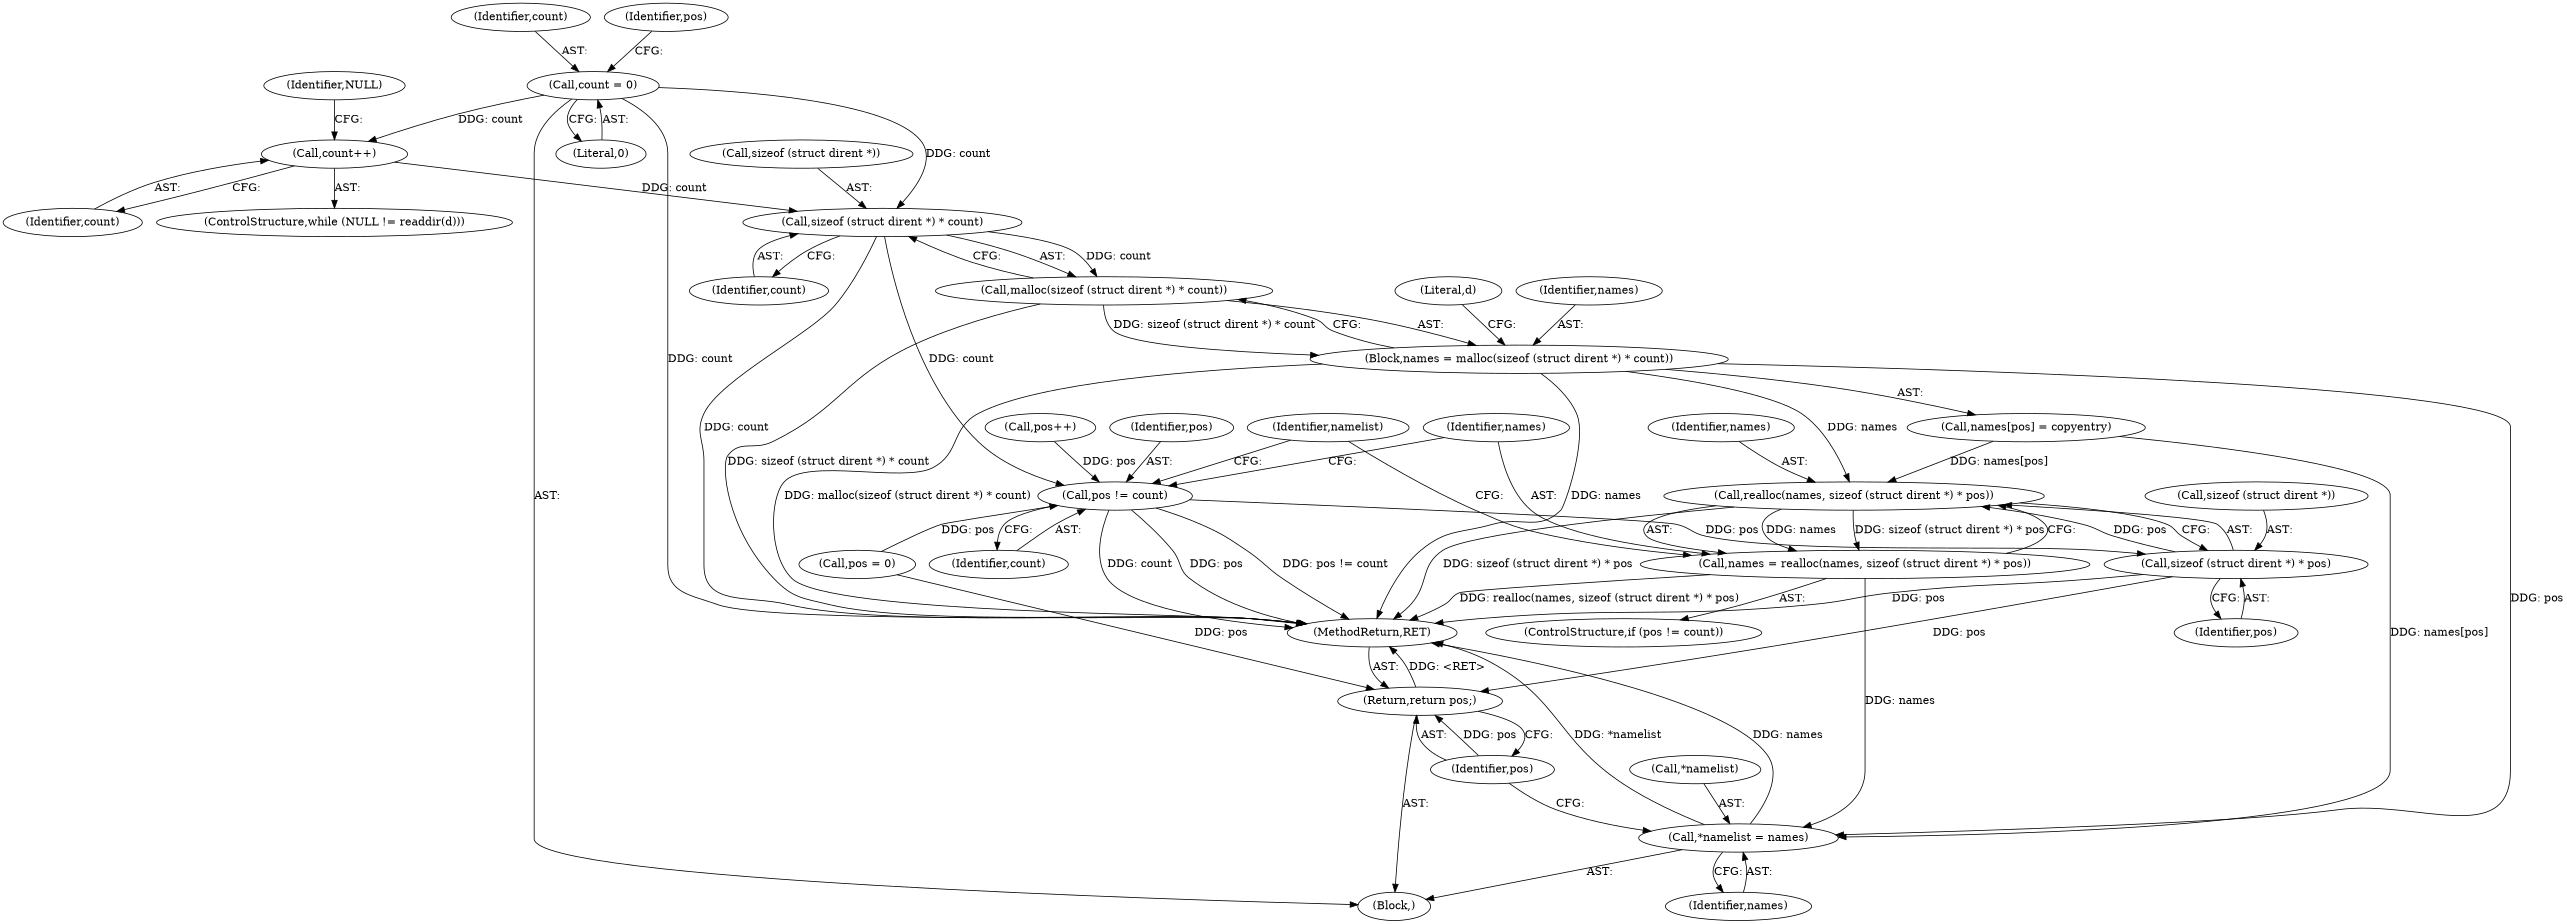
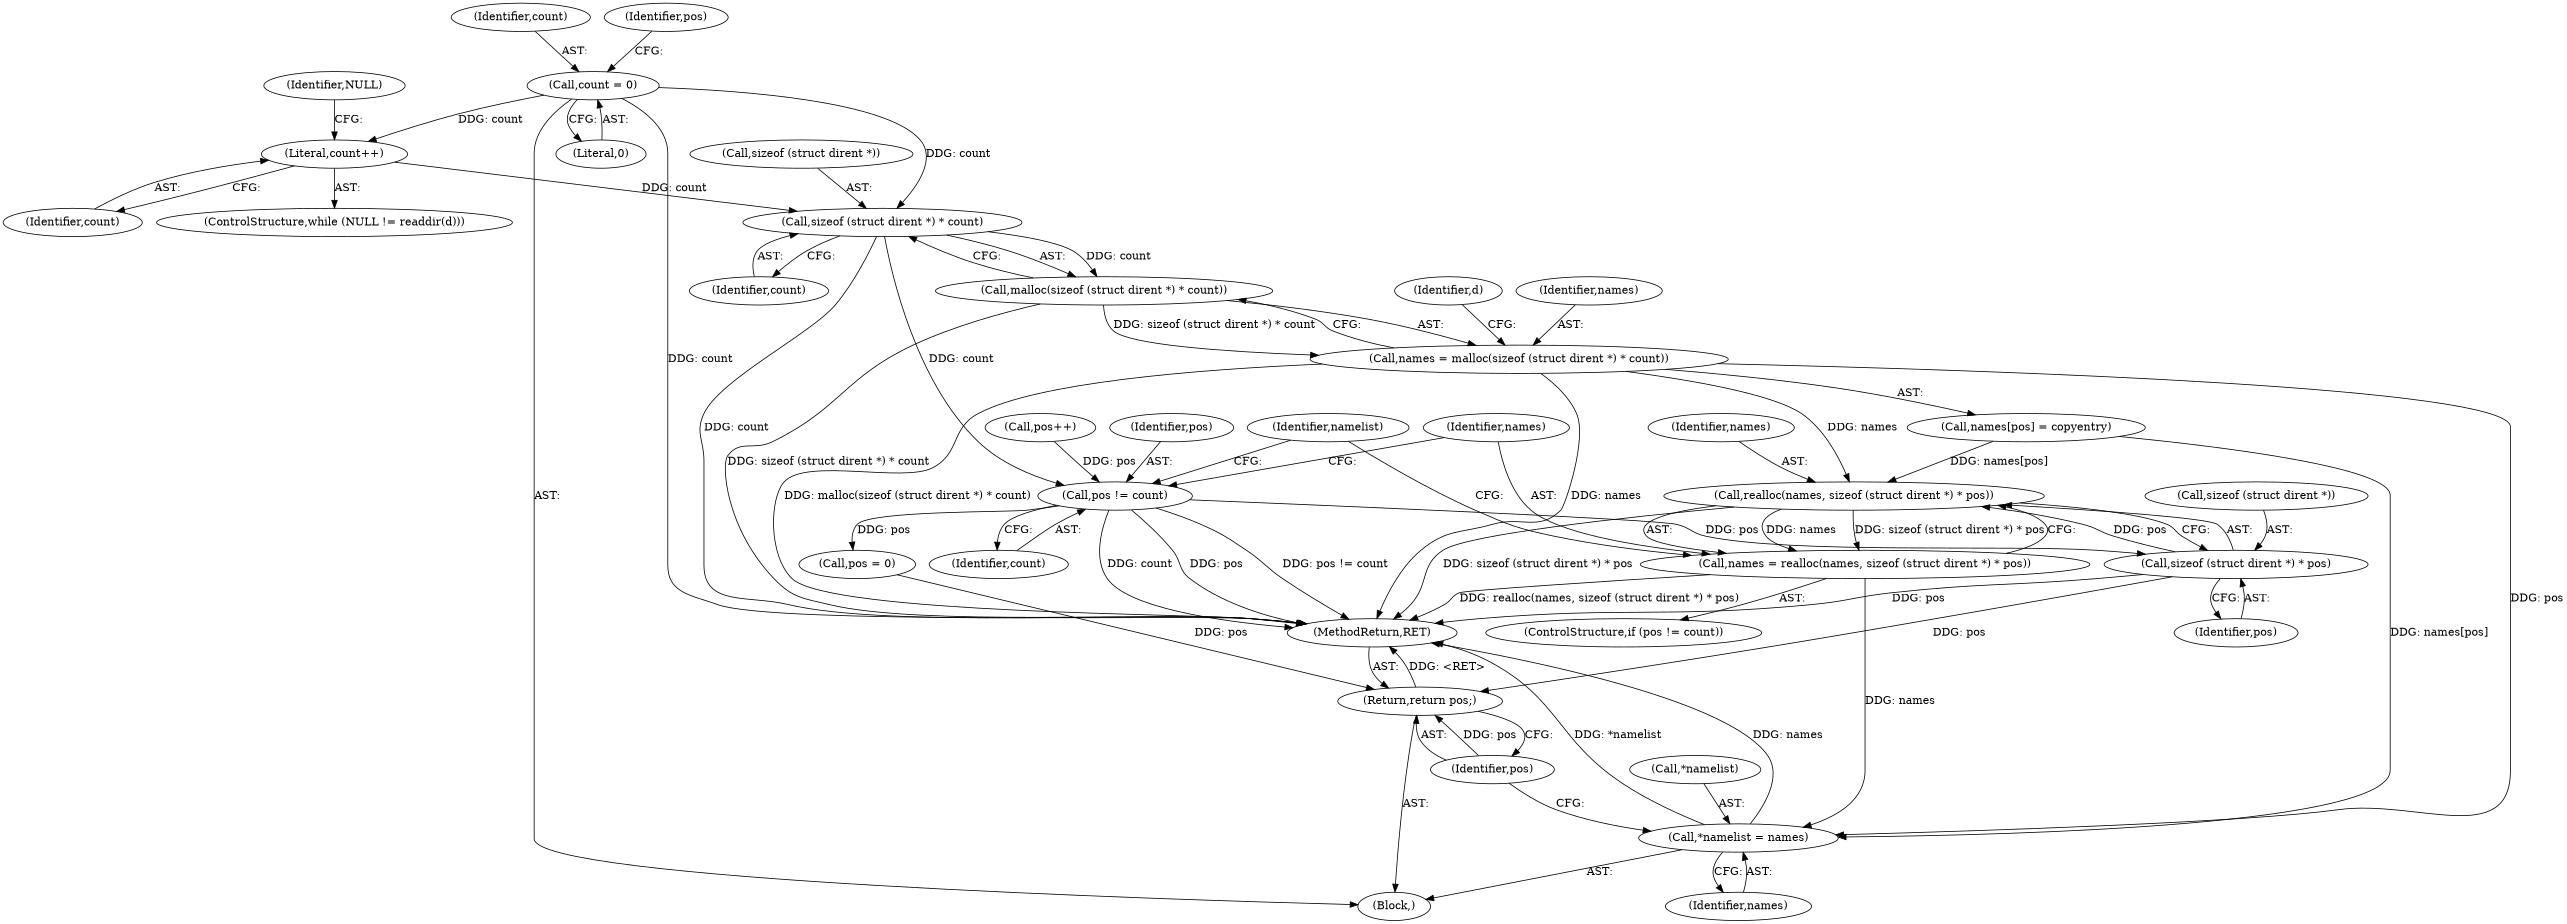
node "(Call,count++)": label "(Call,count++)" -> "(Literal,count++)"
node "(Literal,d)": label "(Literal,d)" -> "(Identifier,d)"
node "(Block,names = malloc(sizeof (struct dirent *) * count))": label "(Block,names = malloc(sizeof (struct dirent *) * count))" -> "(Call,names = malloc(sizeof (struct dirent *) * count))"
edge "(Call,pos = 0)" -> "(Call,pos != count)": reversed
